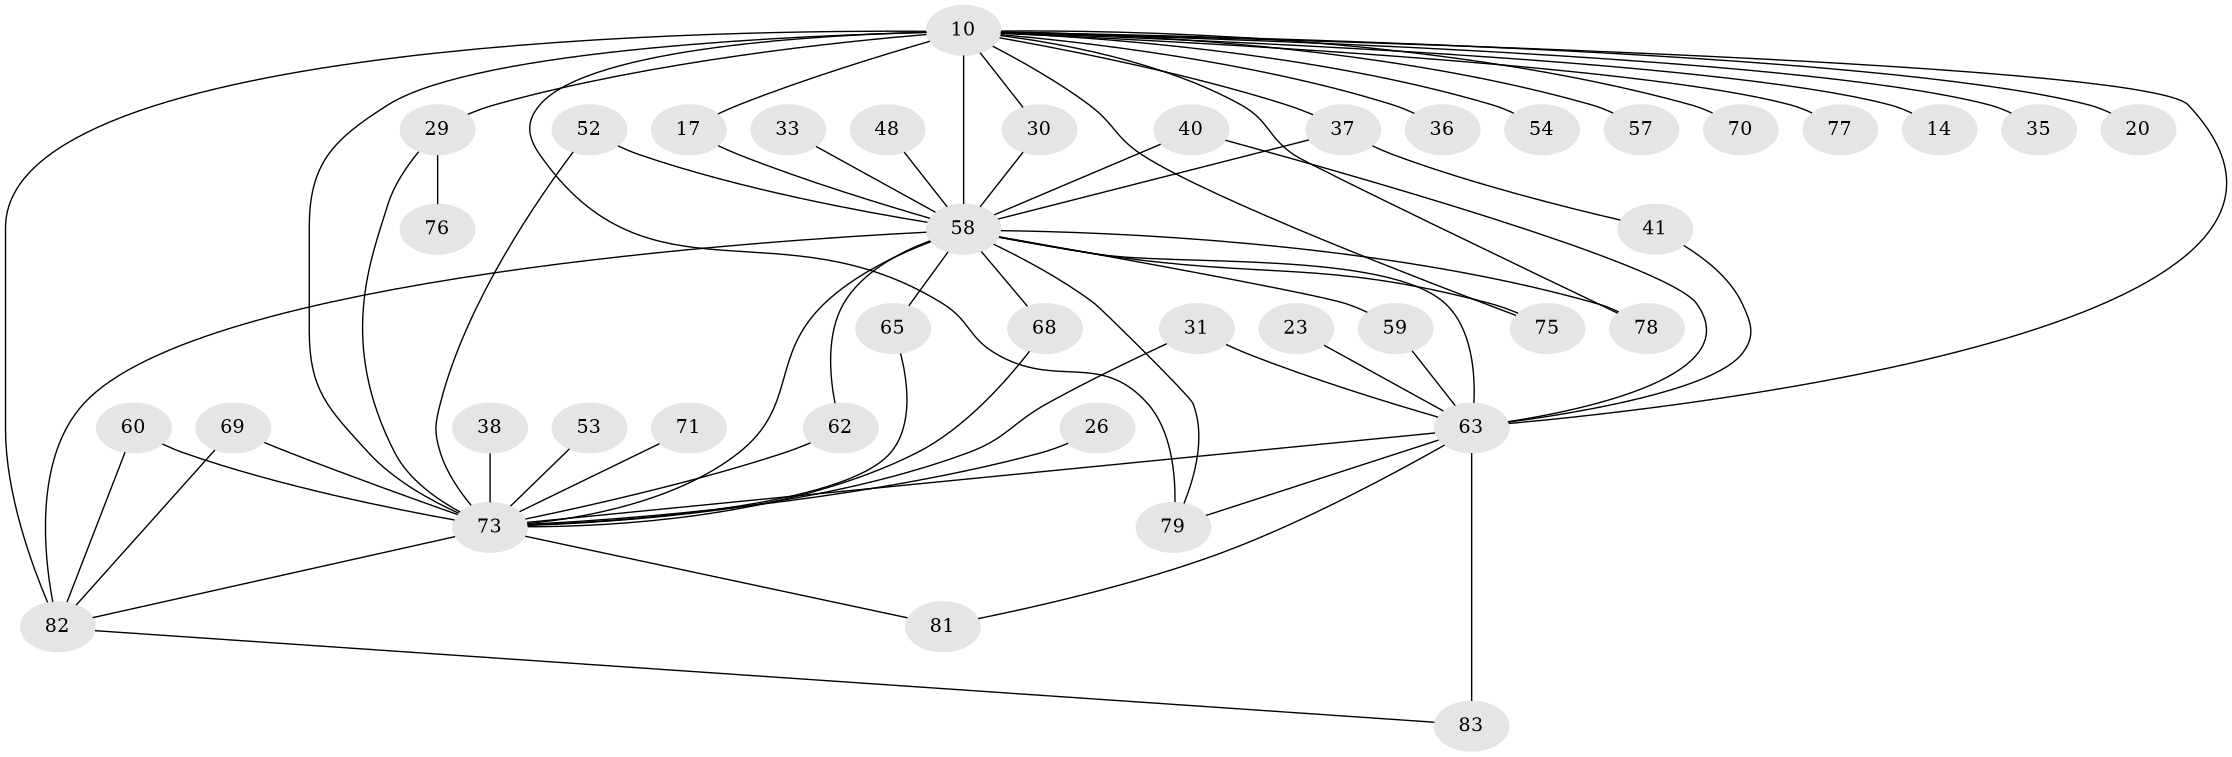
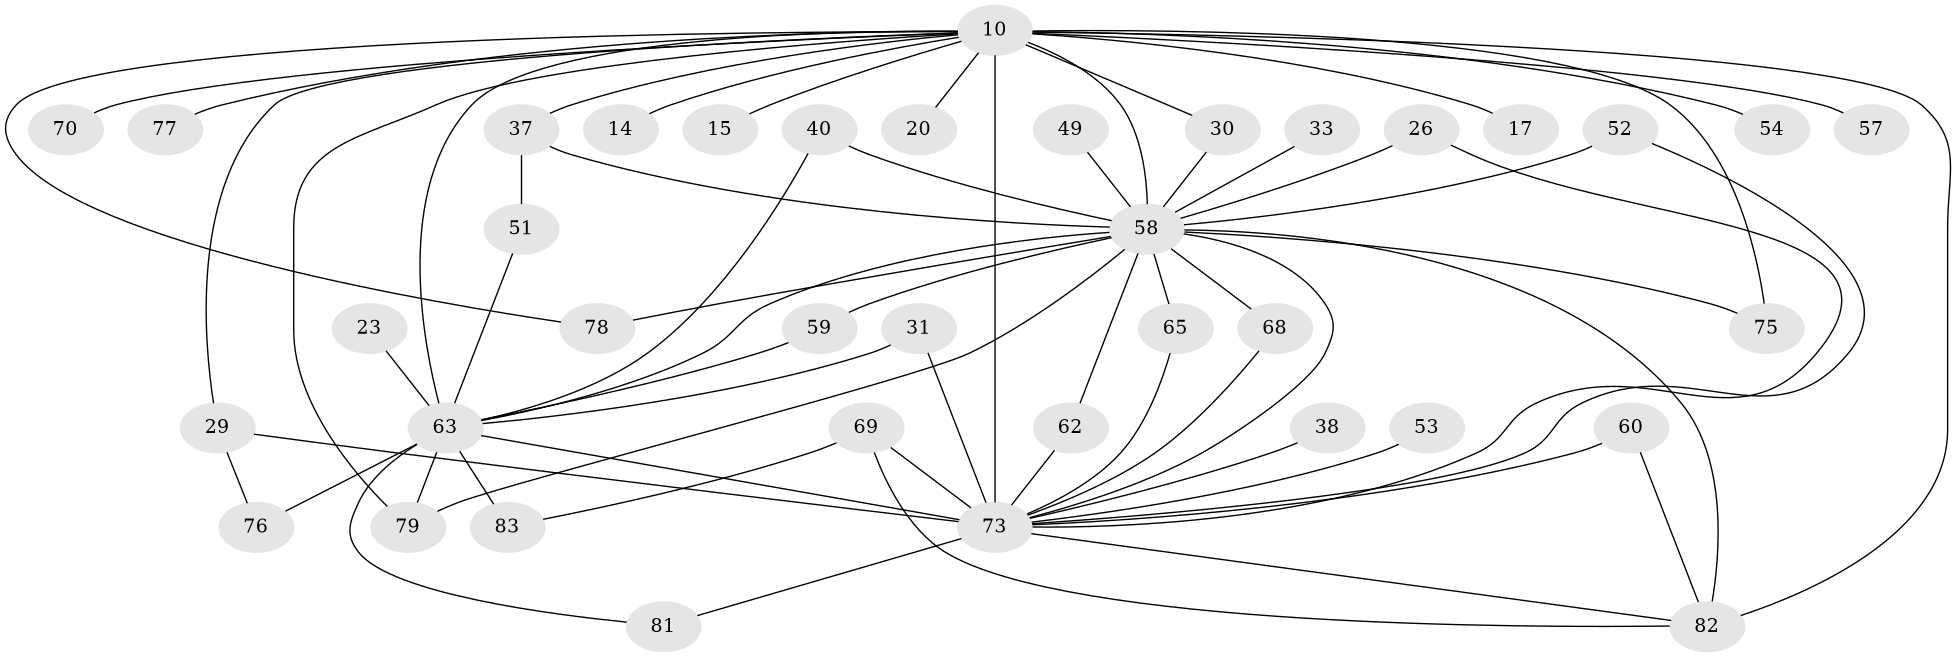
node "48": label "48" -> "49"
node "36": removed
node "35": label "35" -> "15"
edge "17" -- "58": now "26" -- "58"
node "41": label "41" -> "51"
node "71": removed
edge "63" -- "76": added
edge "82" -- "83": now "69" -- "83"
